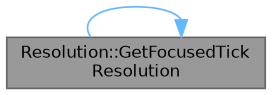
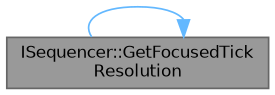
node "Resolution::GetFocusedTick Resolution": label "Resolution::GetFocusedTick Resolution" -> "ISequencer::GetFocusedTick Resolution"
